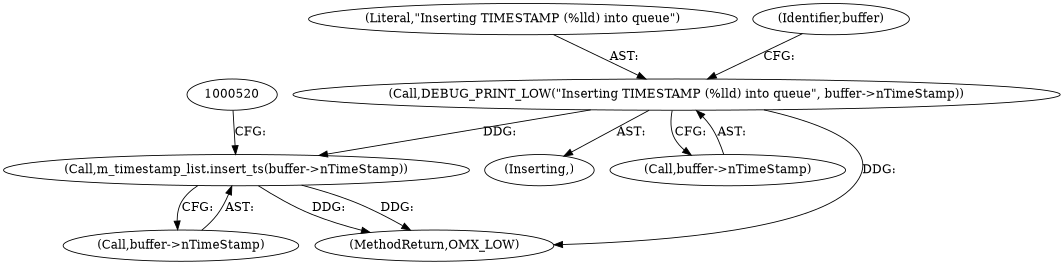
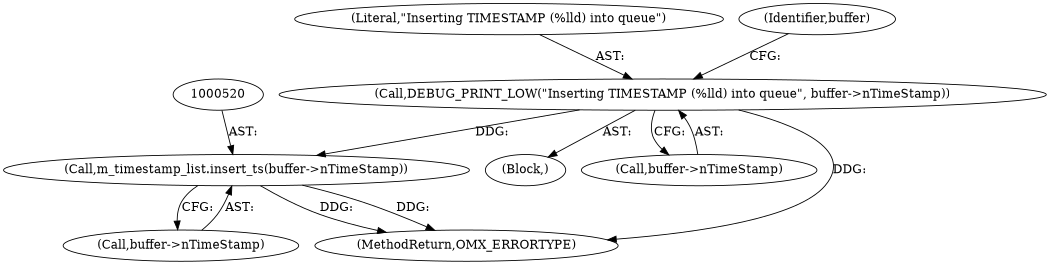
edge "1000520" -> "(Call,m_timestamp_list.insert_ts(buffer->nTimeStamp))": label "CFG: " -> "AST: "
node "(Inserting,)": label "(Inserting,)" -> "(Block,)"
node "(MethodReturn,OMX_LOW)": label "(MethodReturn,OMX_LOW)" -> "(MethodReturn,OMX_ERRORTYPE)"
